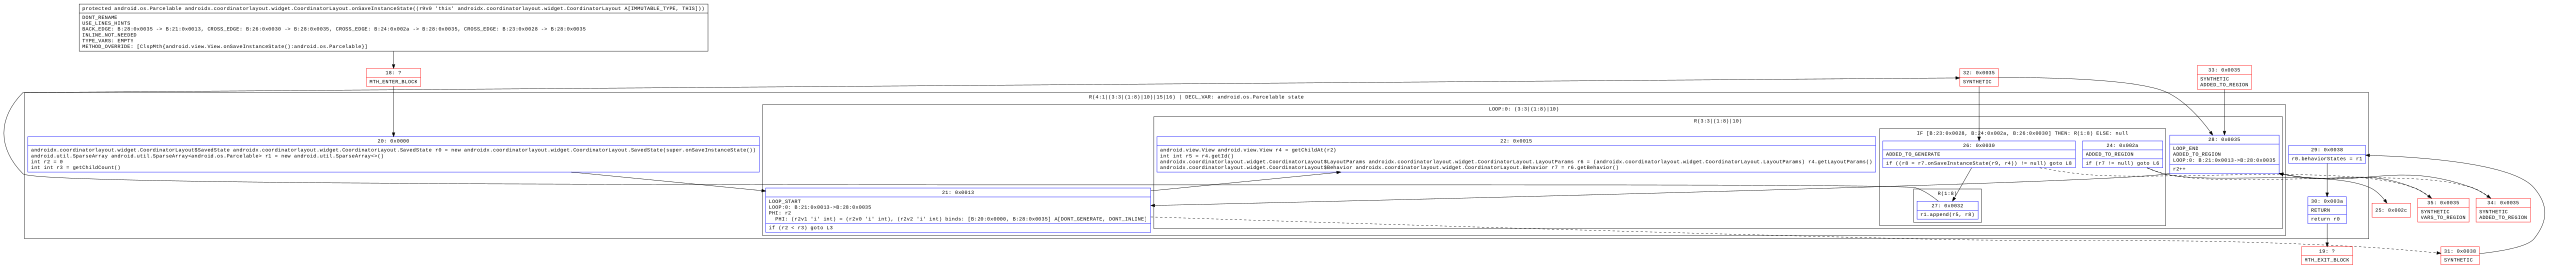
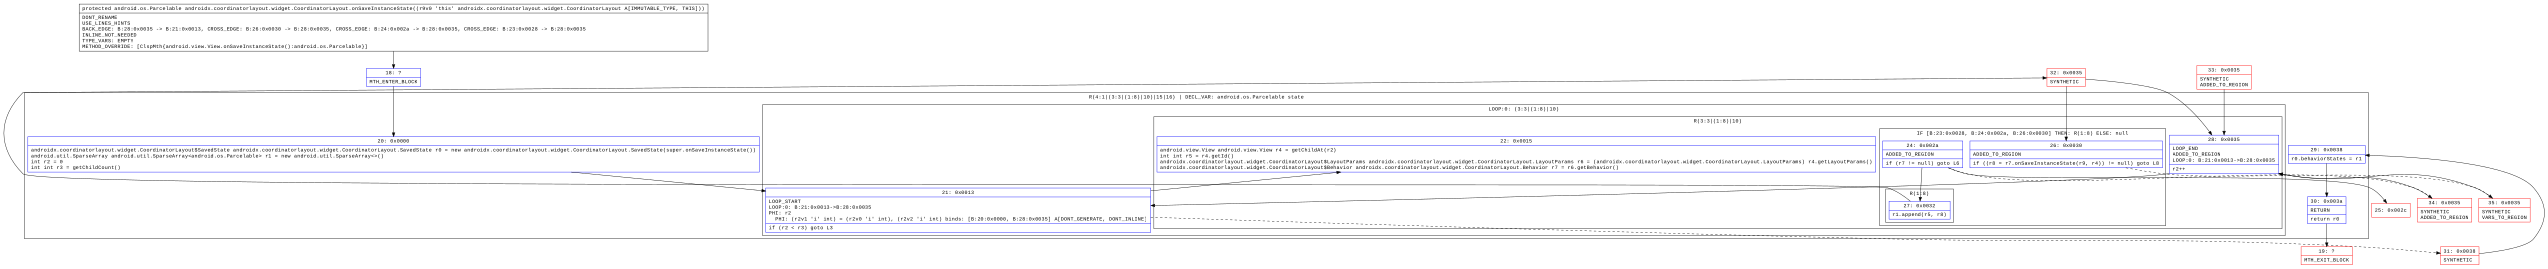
node "18: ?": color red -> blue
node "26: 0x0030": text "ADDED_TO_GENERATE" -> "ADDED_TO_REGION"
edge "26: 0x0030" -> "27: 0x0032": now "24: 0x002a" -> "27: 0x0032"
